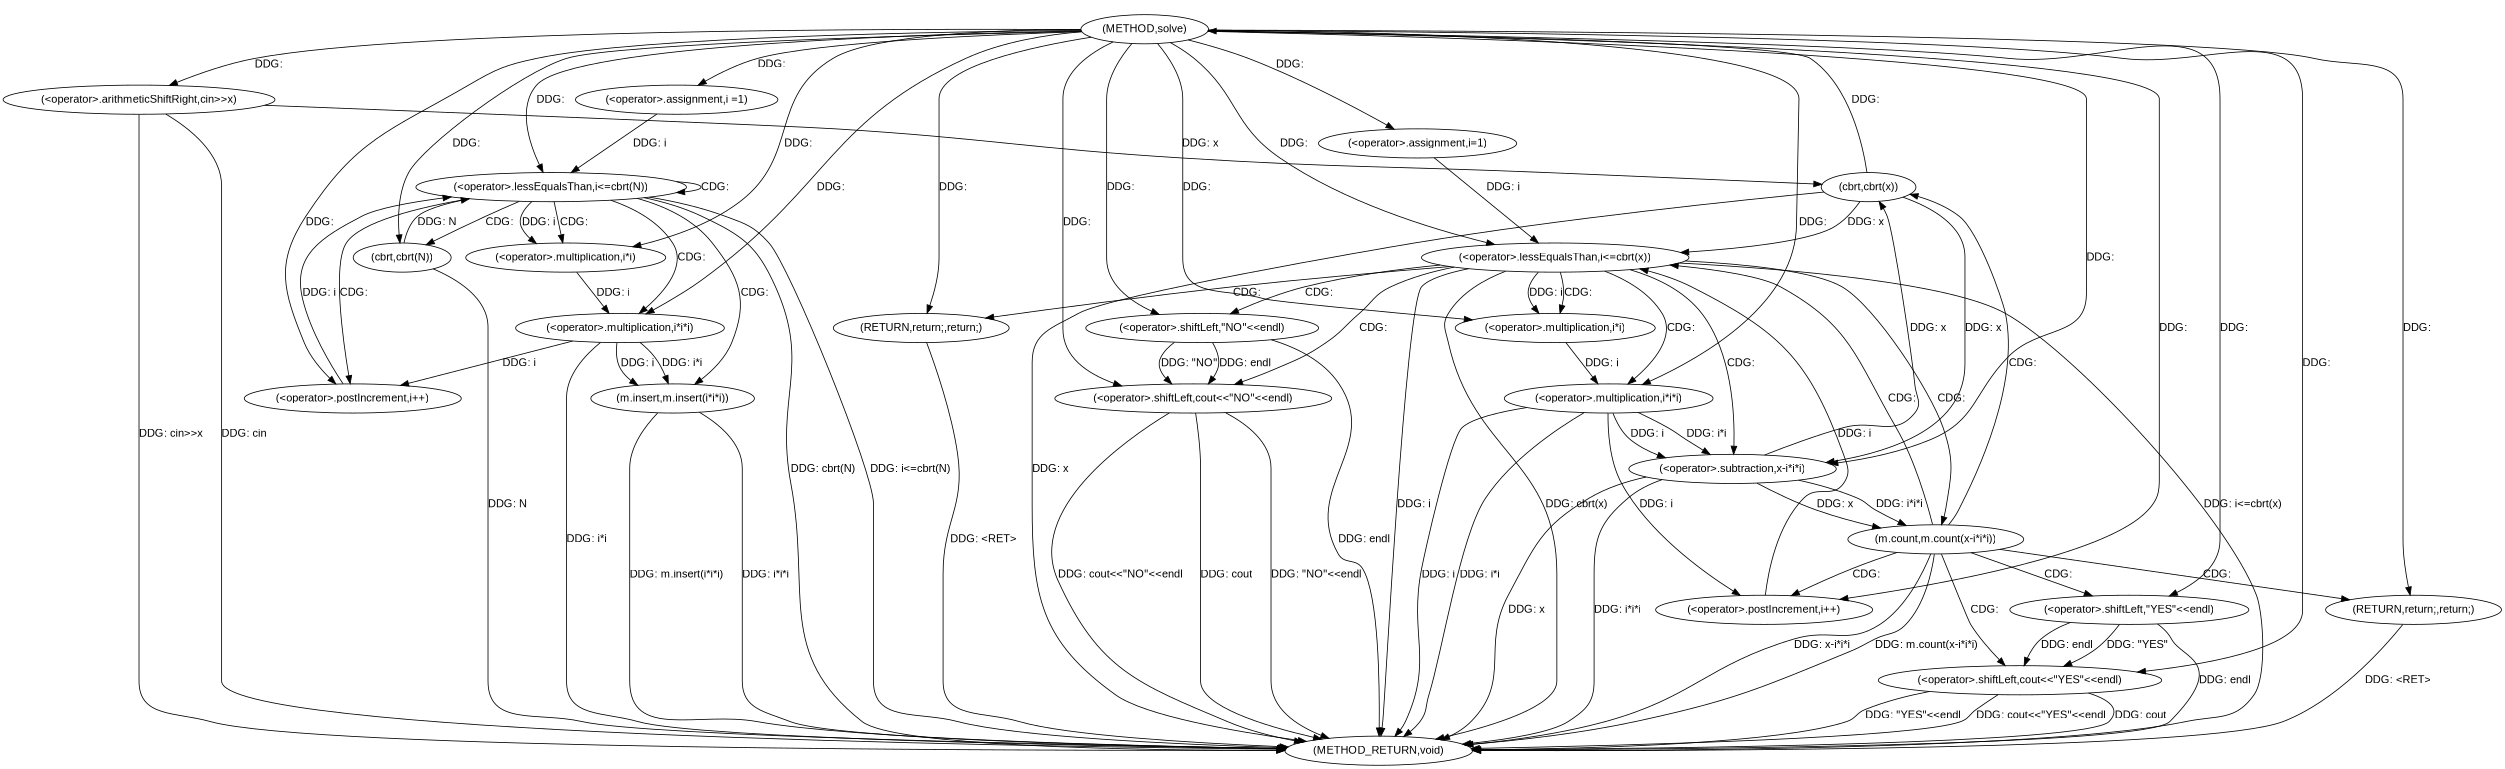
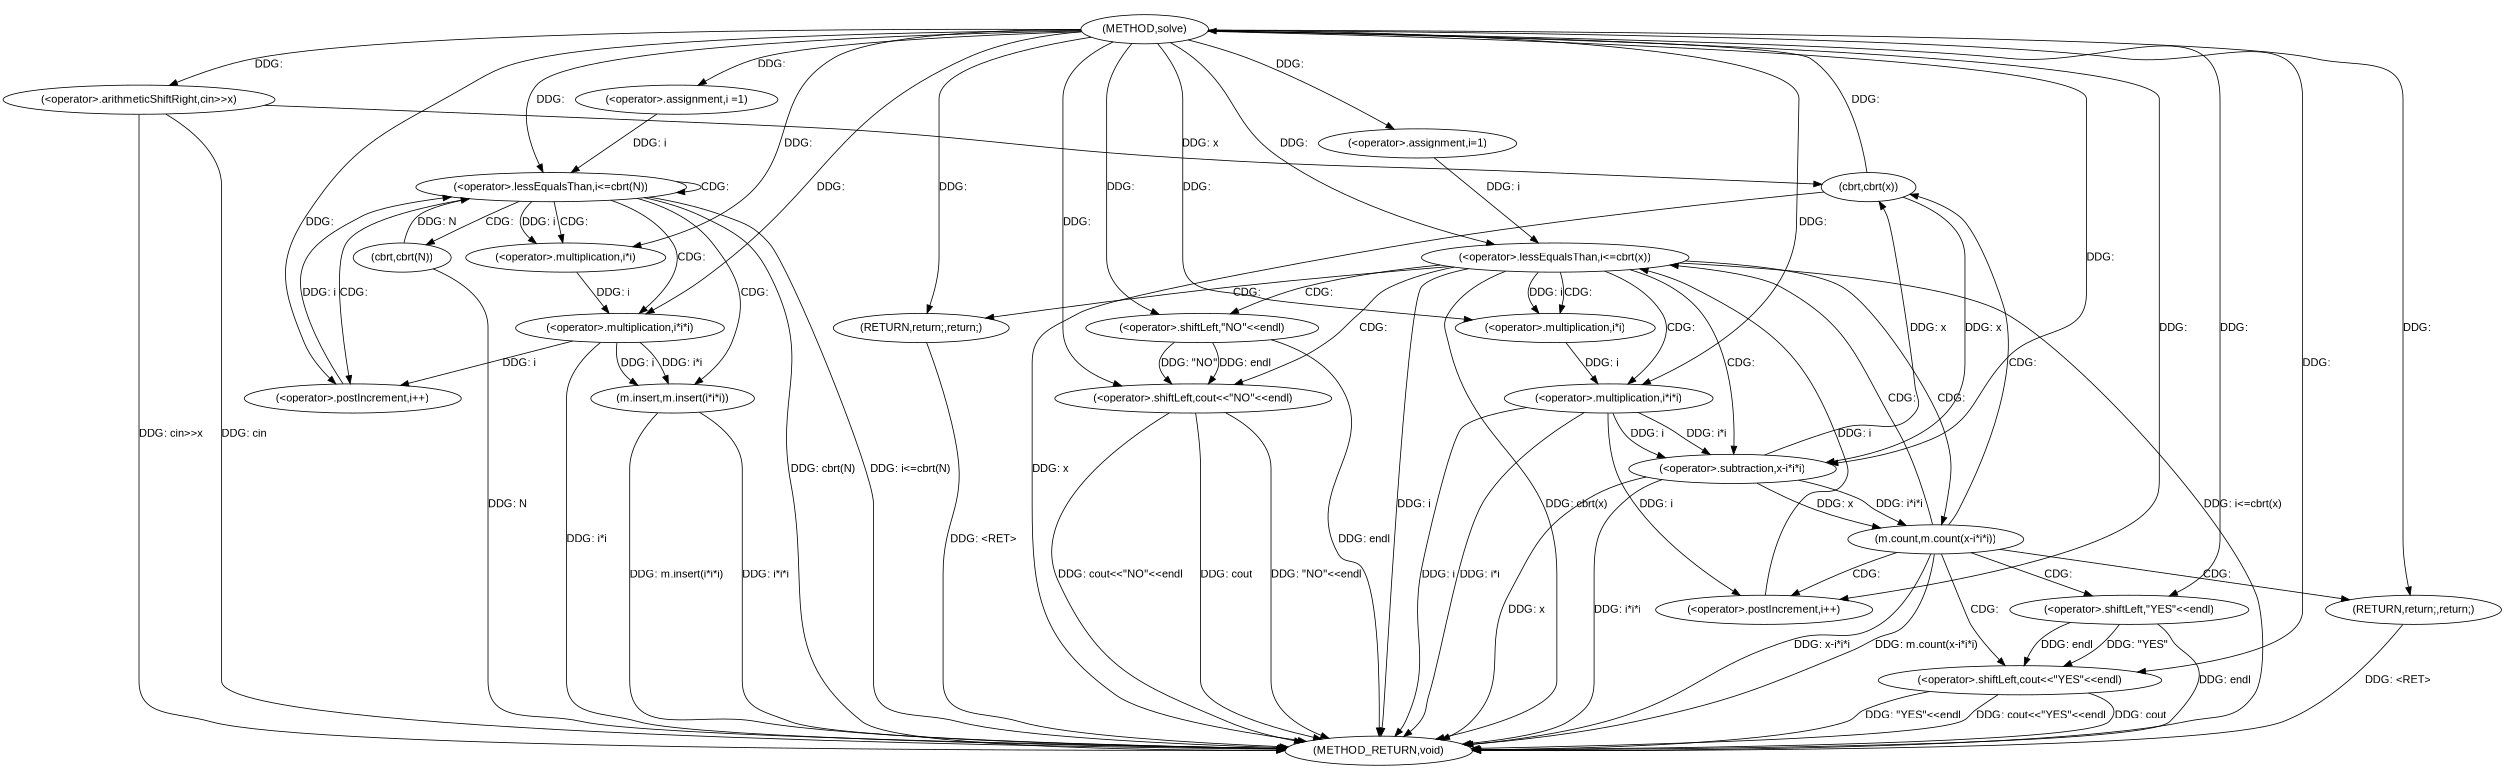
edge "(METHOD,solve)" -> "(cbrt,cbrt(N))": removed, label "DDG:"
edge "(cbrt,cbrt(x))" -> "(<operator>.lessEqualsThan,i<=cbrt(x))": removed, label "DDG: x"
